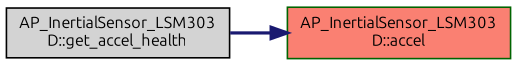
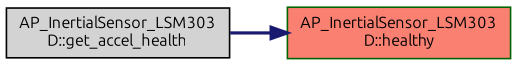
node "AP_InertialSensor_LSM303 D::accel": label "AP_InertialSensor_LSM303 D::accel" -> "AP_InertialSensor_LSM303 D::healthy"
